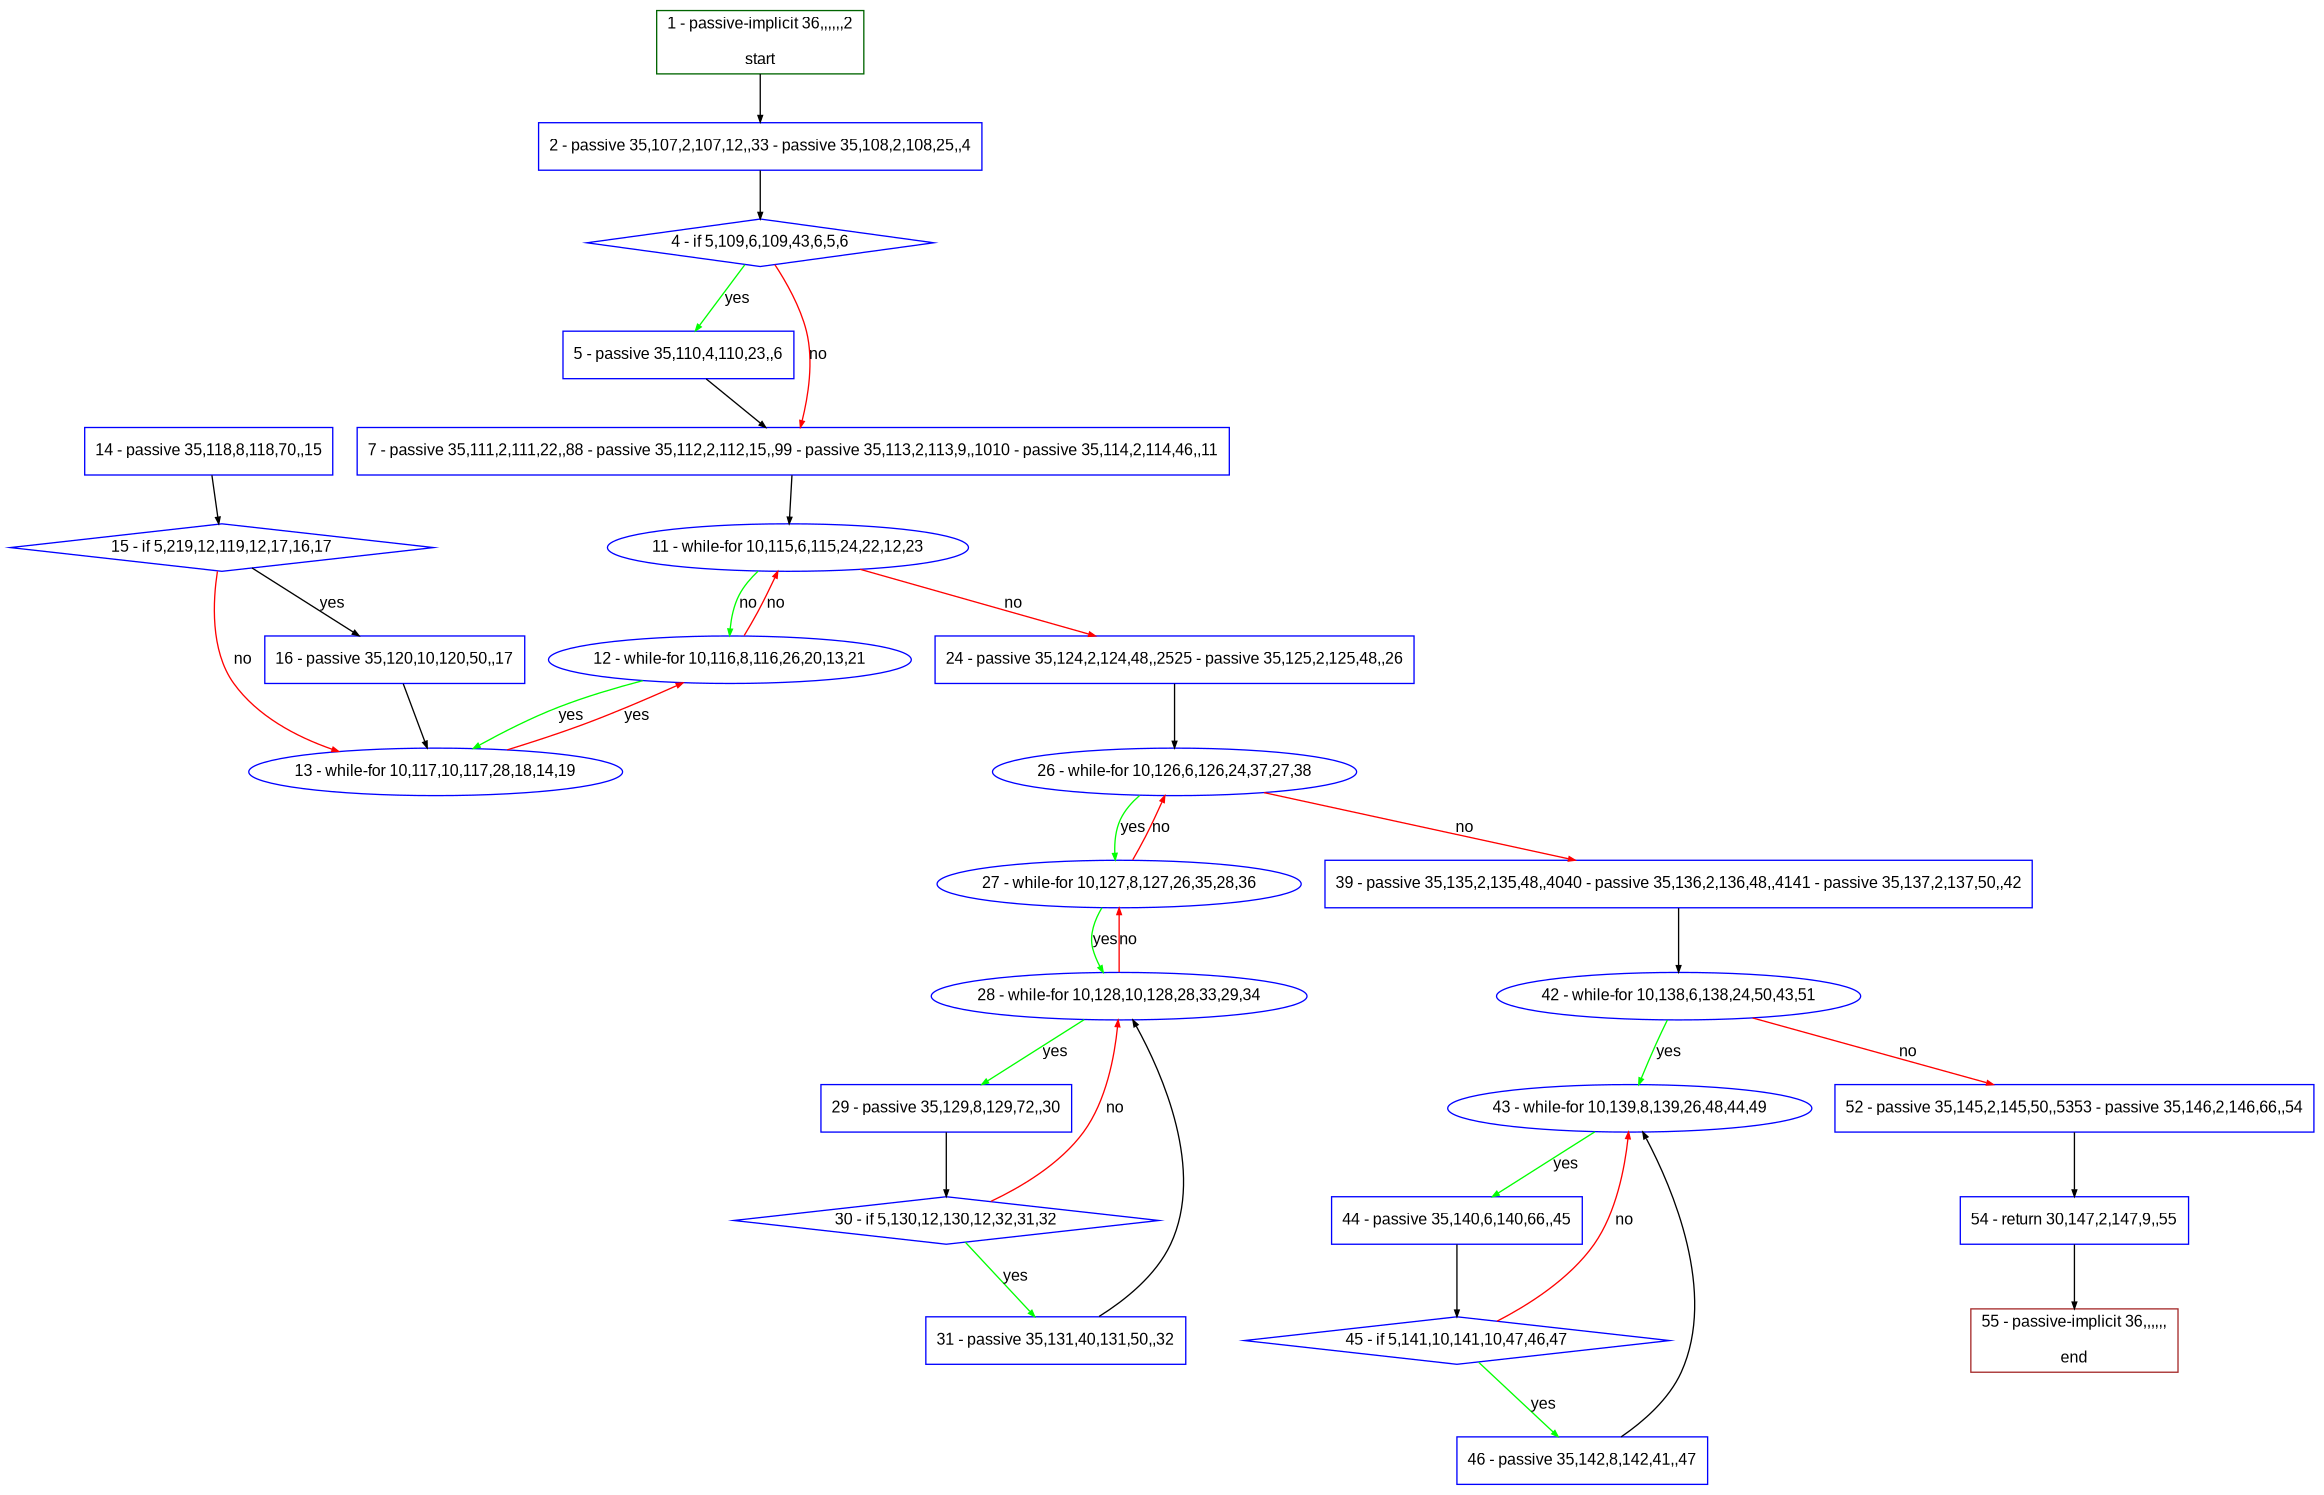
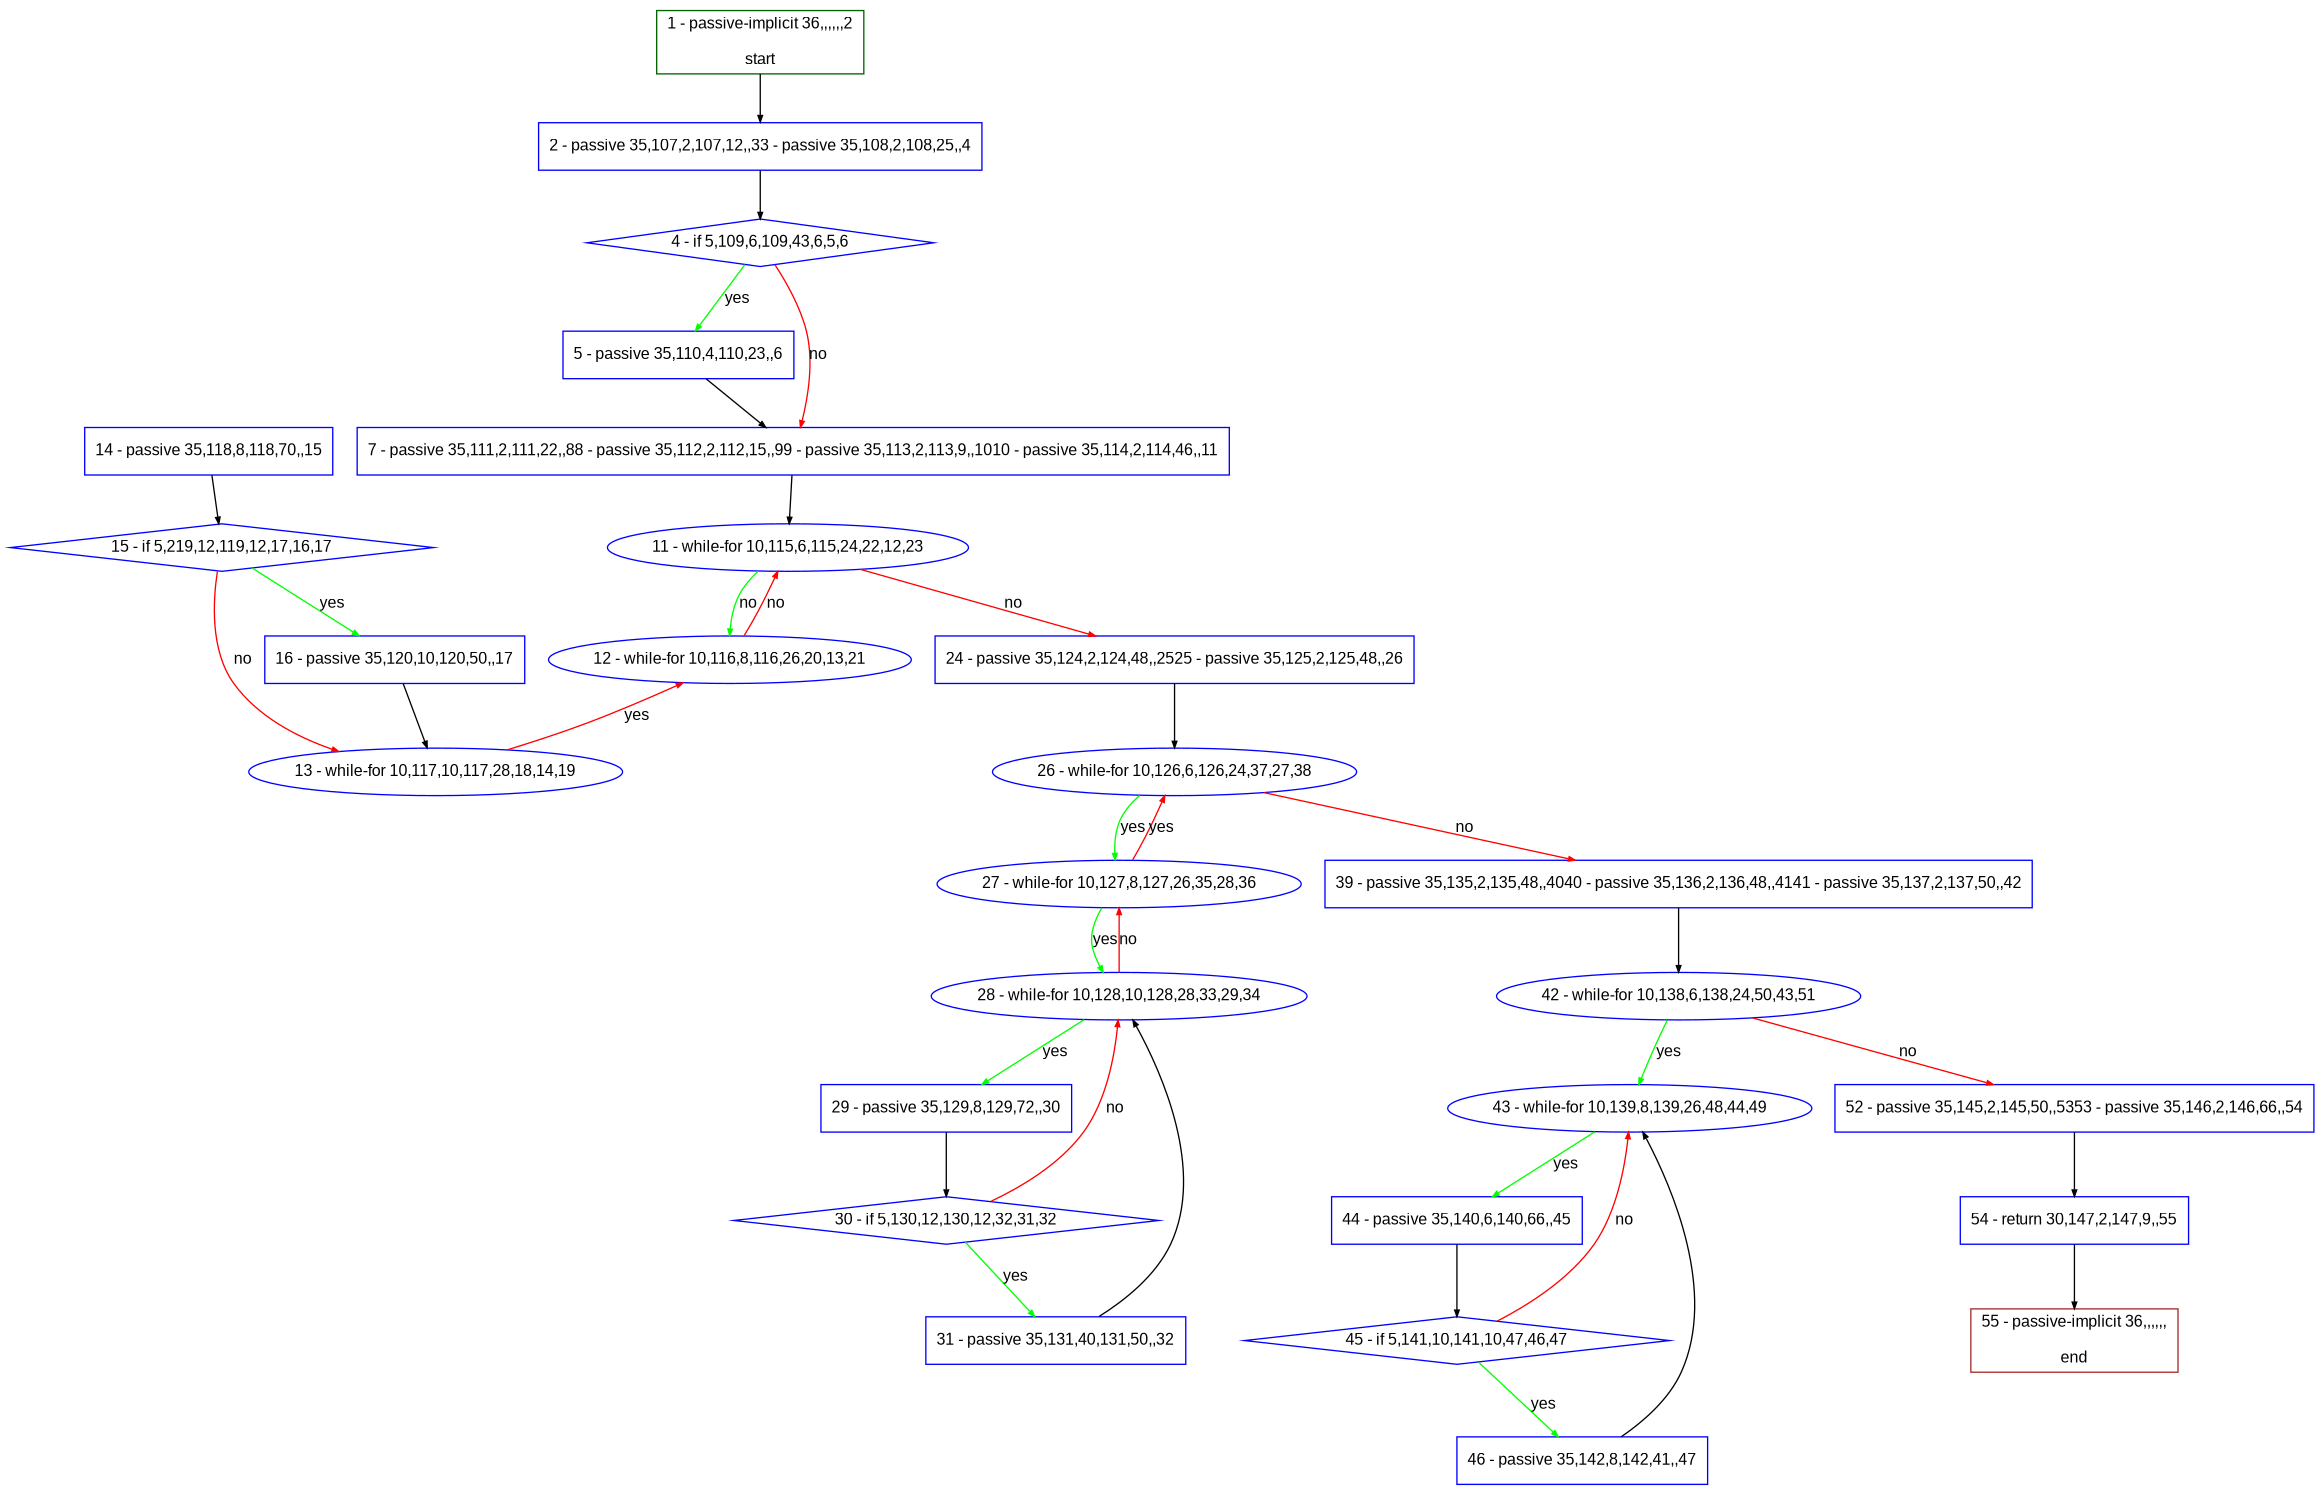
edge "15 - if 5,219,12,119,12,17,16,17" -> "16 - passive 35,120,10,120,50,,17": color #000000 -> #00ff00
edge "12 - while-for 10,116,8,116,26,20,13,21" -> "13 - while-for 10,117,10,117,28,18,14,19": removed, label "yes"
edge "27 - while-for 10,127,8,127,26,35,28,36" -> "26 - while-for 10,126,6,126,24,37,27,38": label "no" -> "yes"
